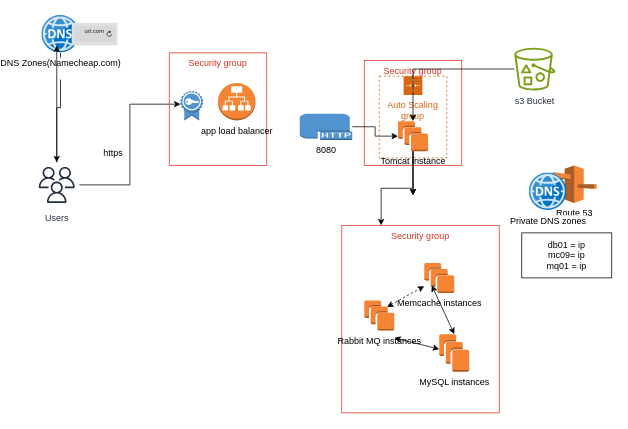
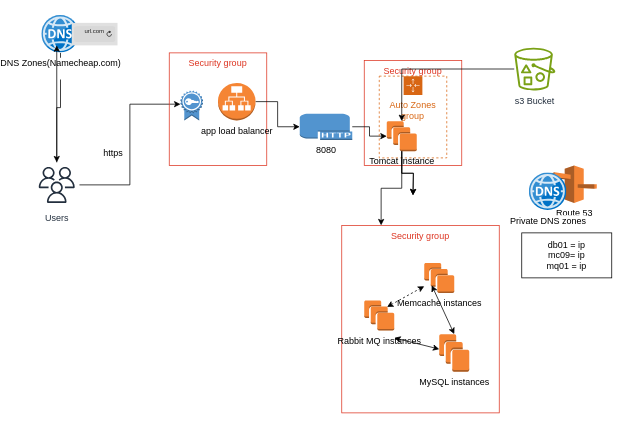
node "Auto Scaling group": label "Auto Scaling group" -> "Auto Zones group"
edge "app load balancer" -> "8080": added
node "Tomcat instance": moved (413, 136) -> (402, 136)
